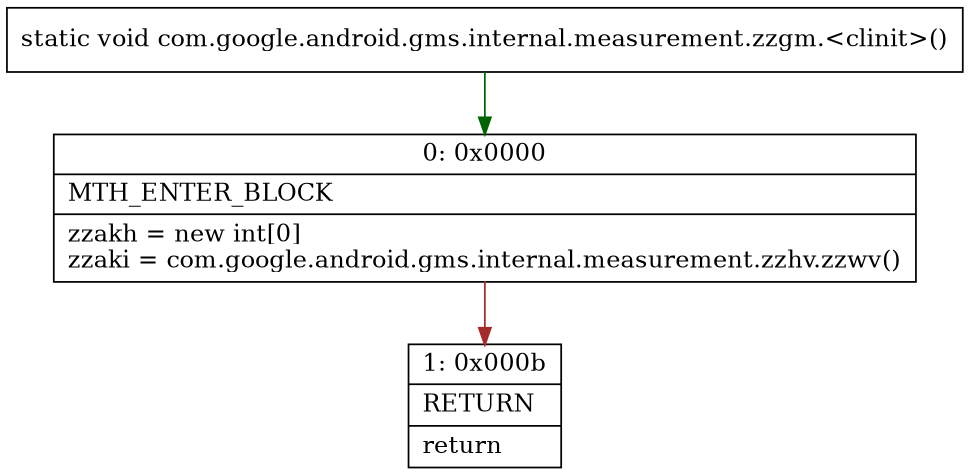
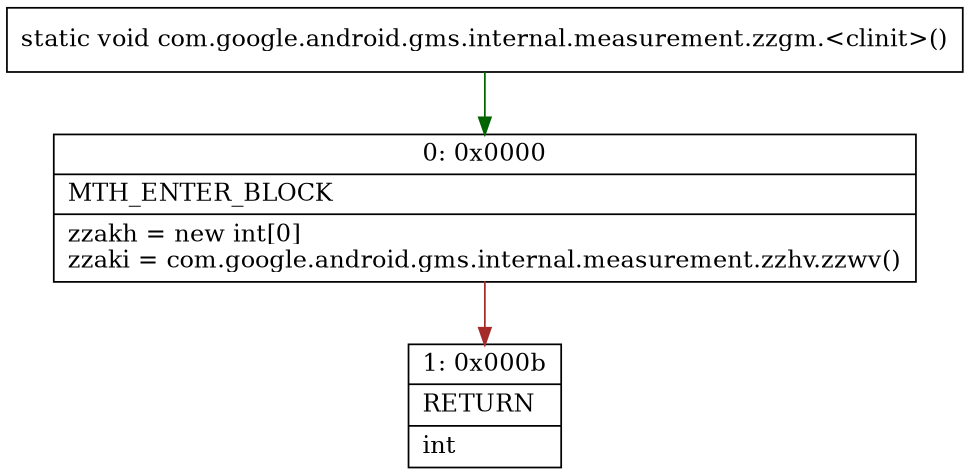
node "1: 0x000b": text "return" -> "int"
